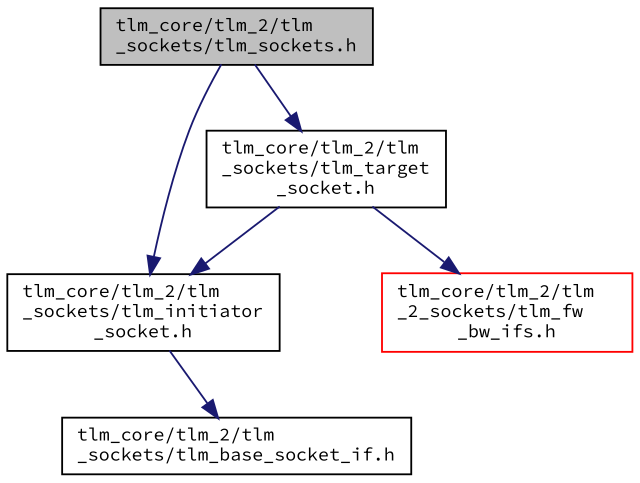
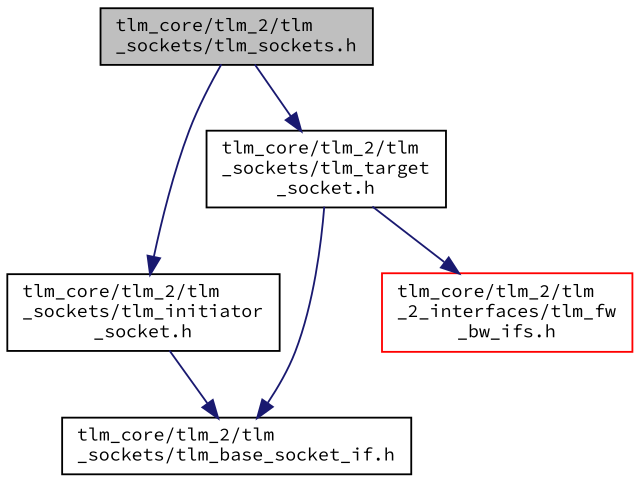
edge "tlm_core/tlm_2/tlm _sockets/tlm_target _socket.h" -> "tlm_core/tlm_2/tlm _sockets/tlm_initiator _socket.h": now "tlm_core/tlm_2/tlm _sockets/tlm_target _socket.h" -> "tlm_core/tlm_2/tlm _sockets/tlm_base_socket_if.h"
node "tlm_core/tlm_2/tlm _2_sockets/tlm_fw _bw_ifs.h": label "tlm_core/tlm_2/tlm _2_sockets/tlm_fw _bw_ifs.h" -> "tlm_core/tlm_2/tlm _2_interfaces/tlm_fw _bw_ifs.h"
